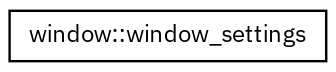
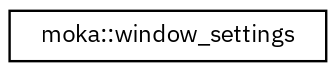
node "window::window_settings": label "window::window_settings" -> "moka::window_settings"
